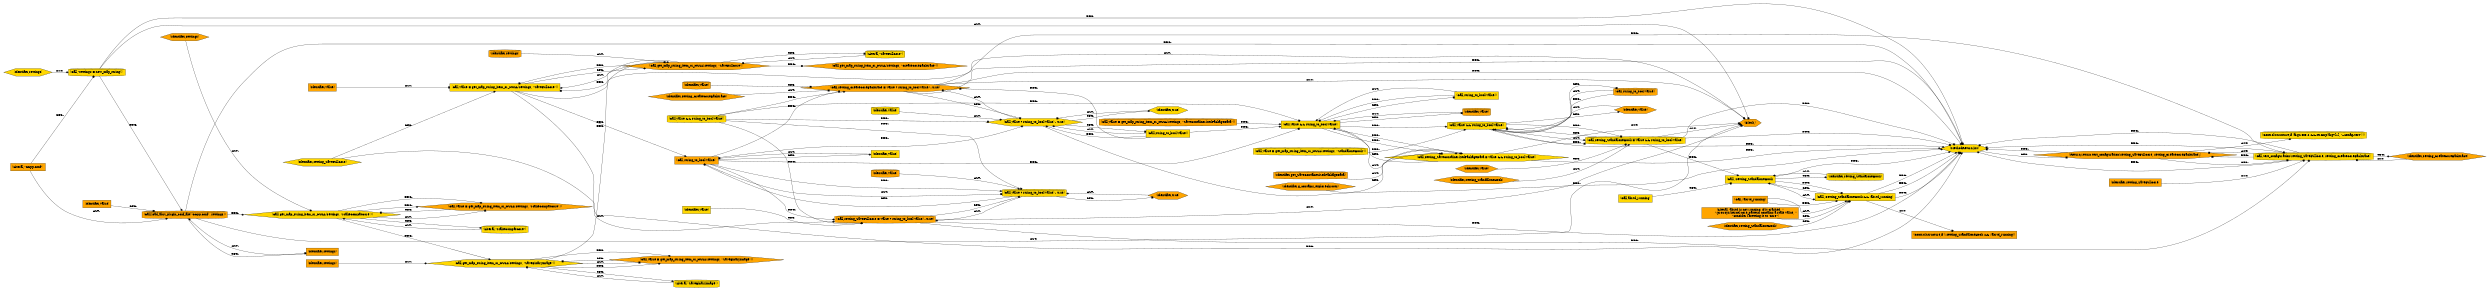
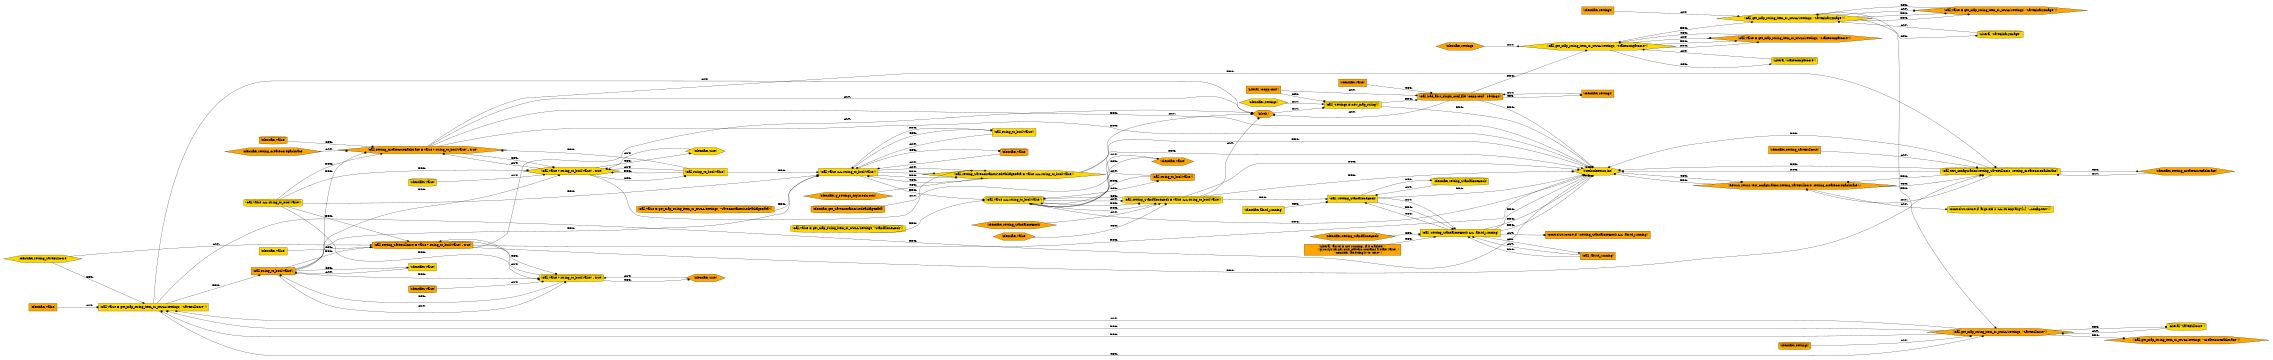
edge "(Call,*settings = new_map_string())" -> "(Block,)": reversed
node "(Identifier,g_contains_explorechroots)": label "(Identifier,g_contains_explorechroots)" -> "(Identifier,g_settings_explorechroots)"
node "(Call,abrtd_running)": label "(Call,abrtd_running)" -> "(Identifier,abrtd_running)"
edge "(Call,!setting_StandaloneHook && !abrtd_running)" -> "(Call,!abrtd_running)": added, label "CFG:"
